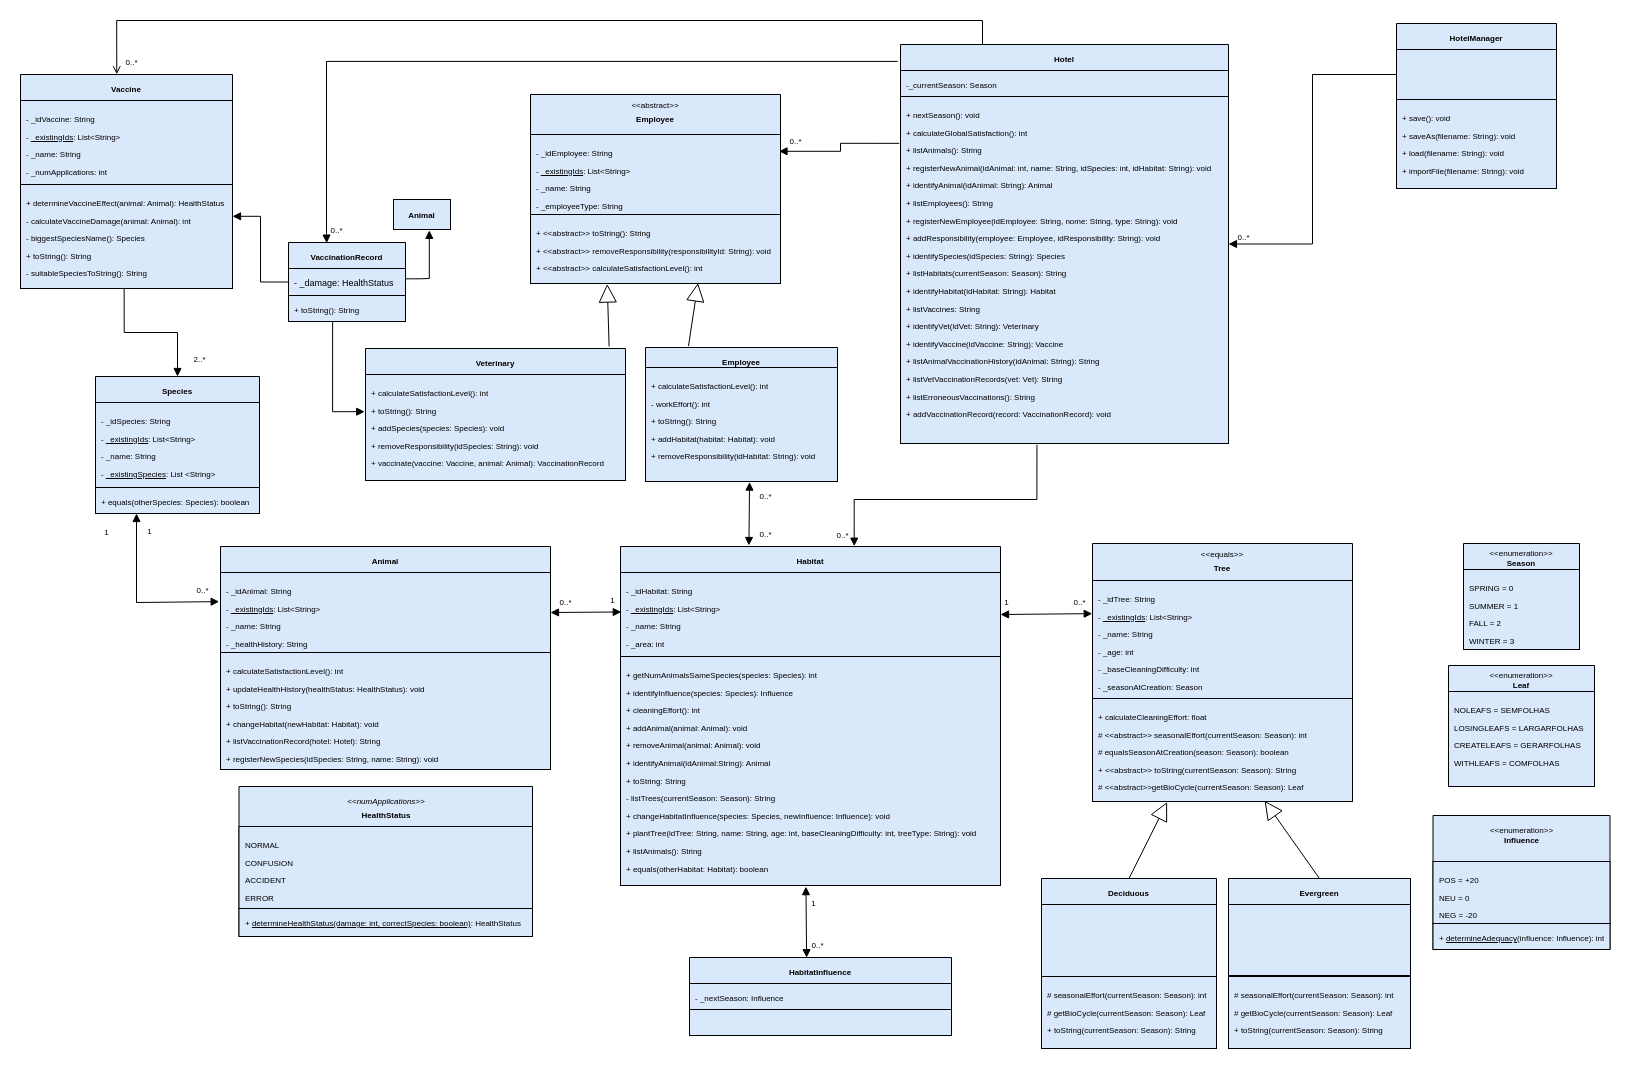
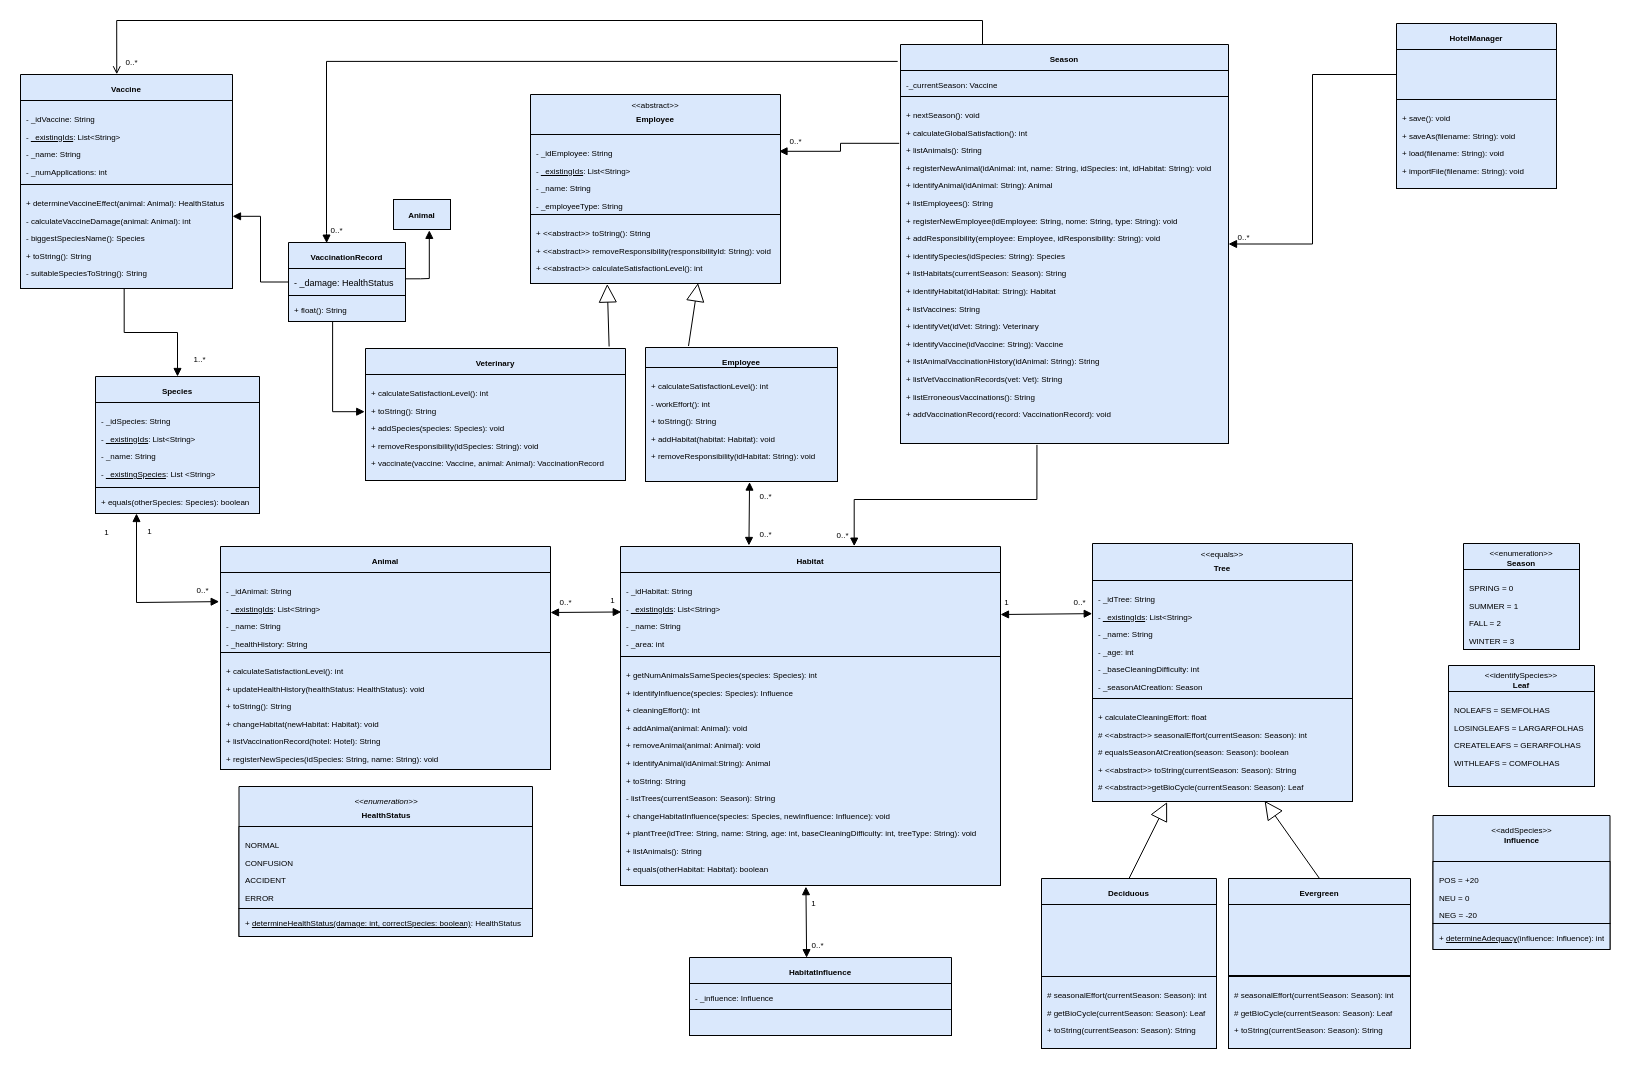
node "Hotel": label "Hotel" -> "Season"
node "-_currentSeason: Season": label "-_currentSeason: Season" -> "-_currentSeason: Vaccine"
node "+ toString(): String": label "+ toString(): String" -> "+ float(): String"
node "2..*": label "2..*" -> "1..*"
node "<<enumeration>> Leaf": label "<<enumeration>> Leaf" -> "<<identifySpecies>> Leaf"
node "<<numApplications>>HealthStatus": label "<<numApplications>>HealthStatus" -> "<<enumeration>>HealthStatus"
node "<<enumeration>> Influence": label "<<enumeration>> Influence" -> "<<addSpecies>> Influence"
node "- _nextSeason: Influence": label "- _nextSeason: Influence" -> "- _influence: Influence"
